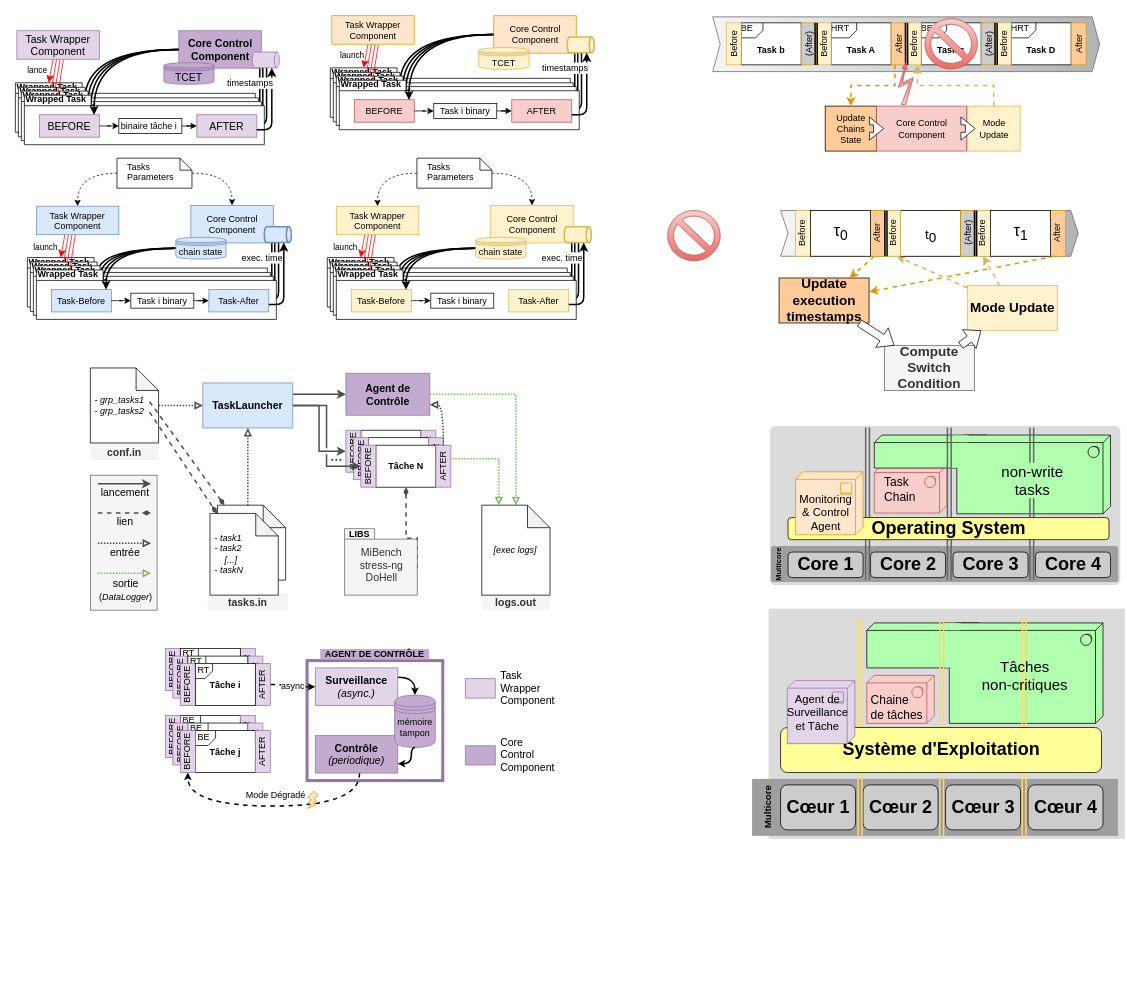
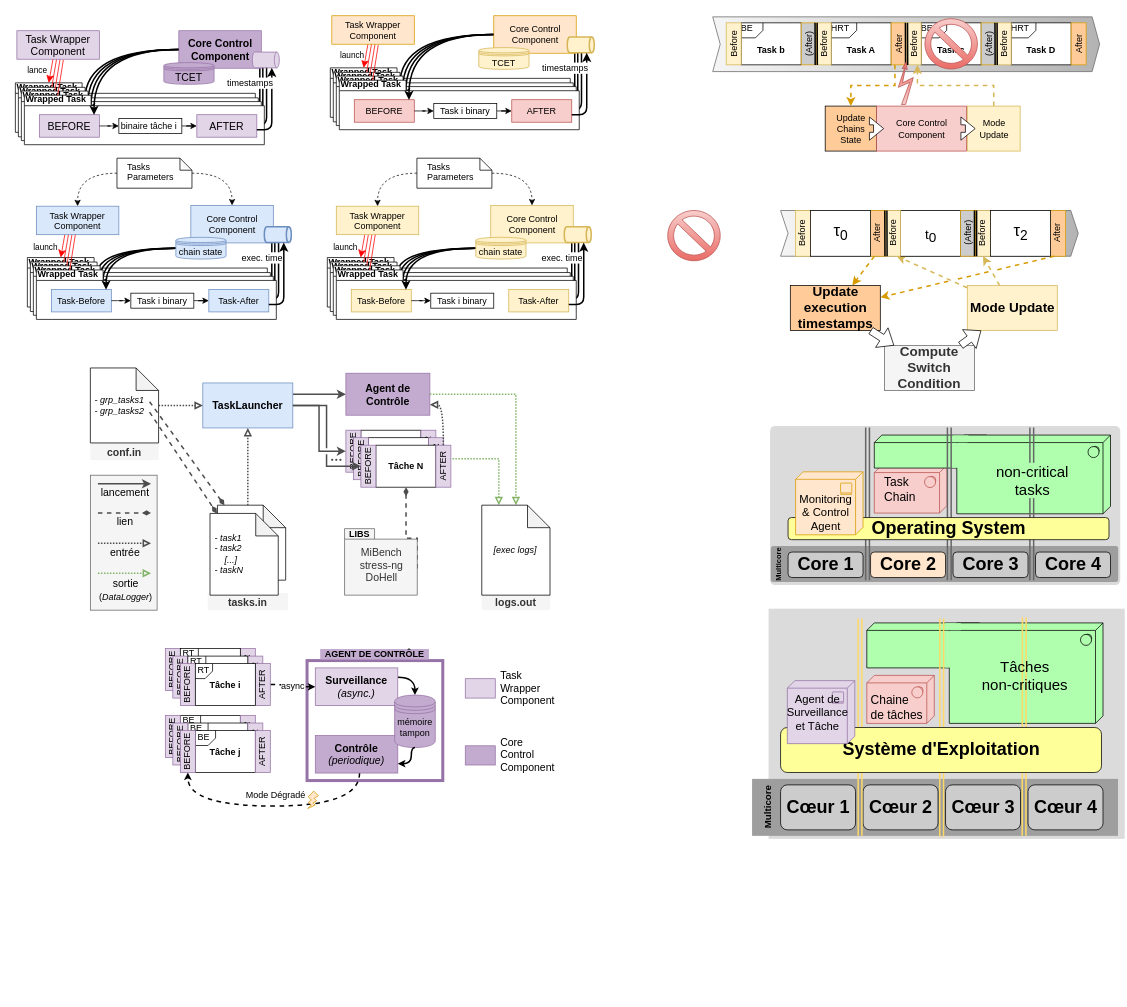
node "τ1": label "τ1" -> "τ2"
node "Update execution timestamps": moved (824, 300) -> (836, 308)
node "non-writetasks": label "non-writetasks" -> "non-criticaltasks"
node "Core 2": fillcolor #cccccc -> #ffe6cc
